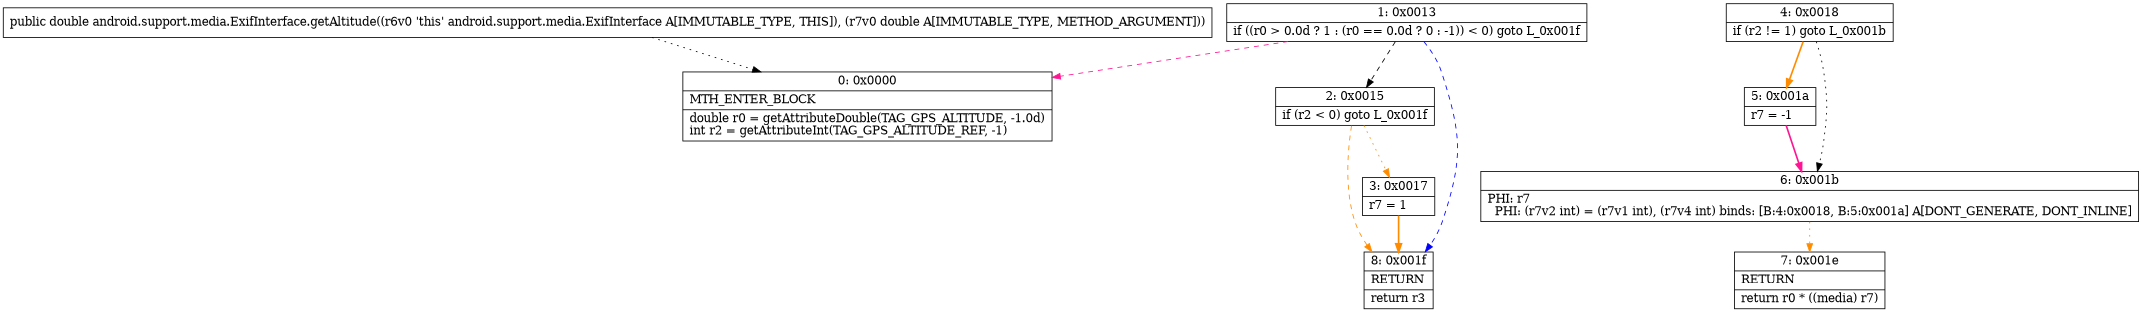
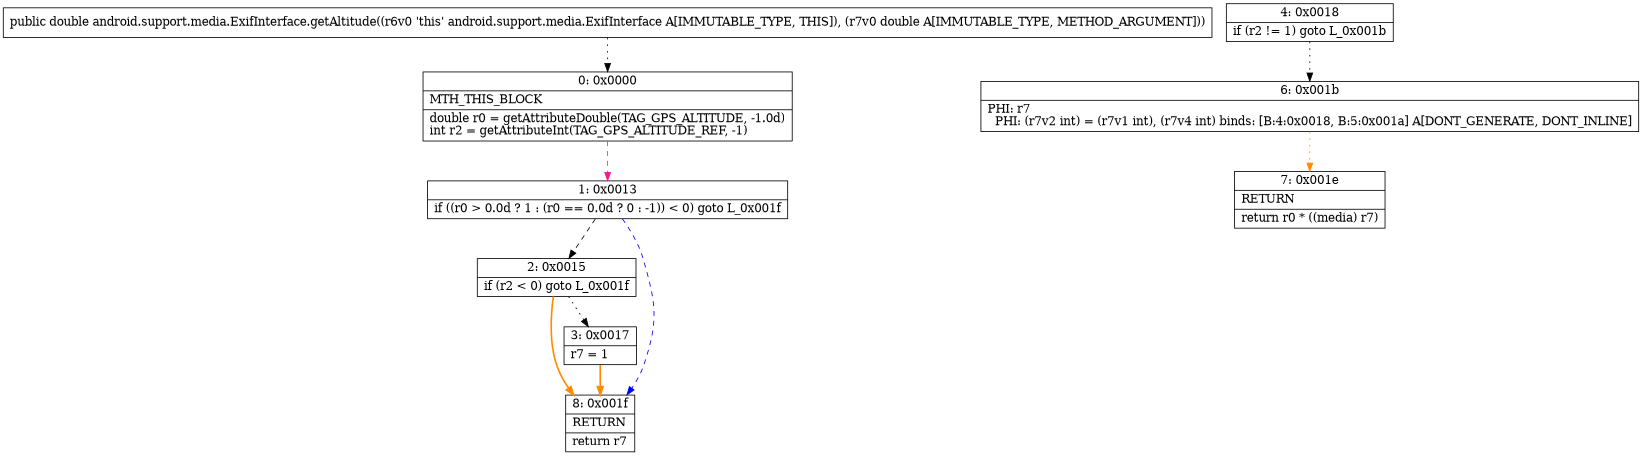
edge "1: 0x0013" -> "0: 0x0000": reversed
node "0: 0x0000": text "MTH_ENTER_BLOCK" -> "MTH_THIS_BLOCK"
node "5: 0x001a": removed
edge "2: 0x0015" -> "3: 0x0017": color darkorange -> black
edge "2: 0x0015" -> "8: 0x001f": style dashed -> bold
node "8: 0x001f": text "return r3" -> "return r7"
